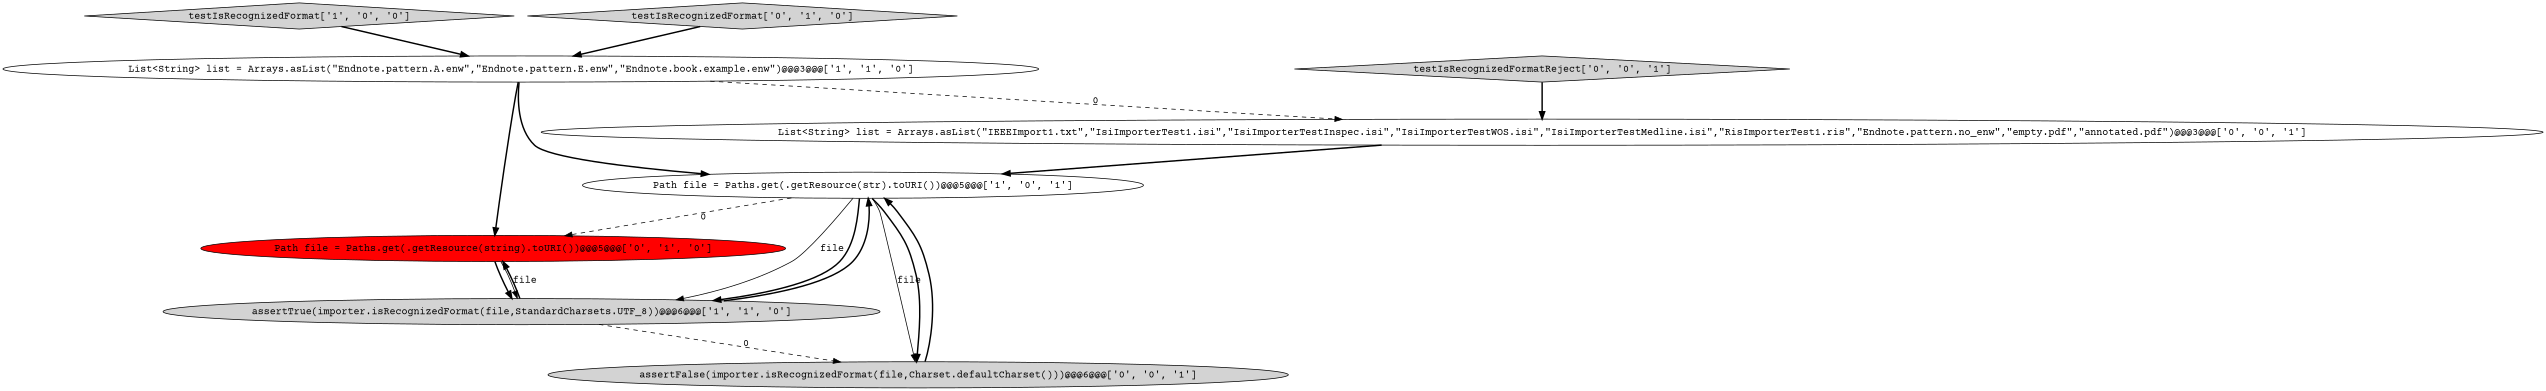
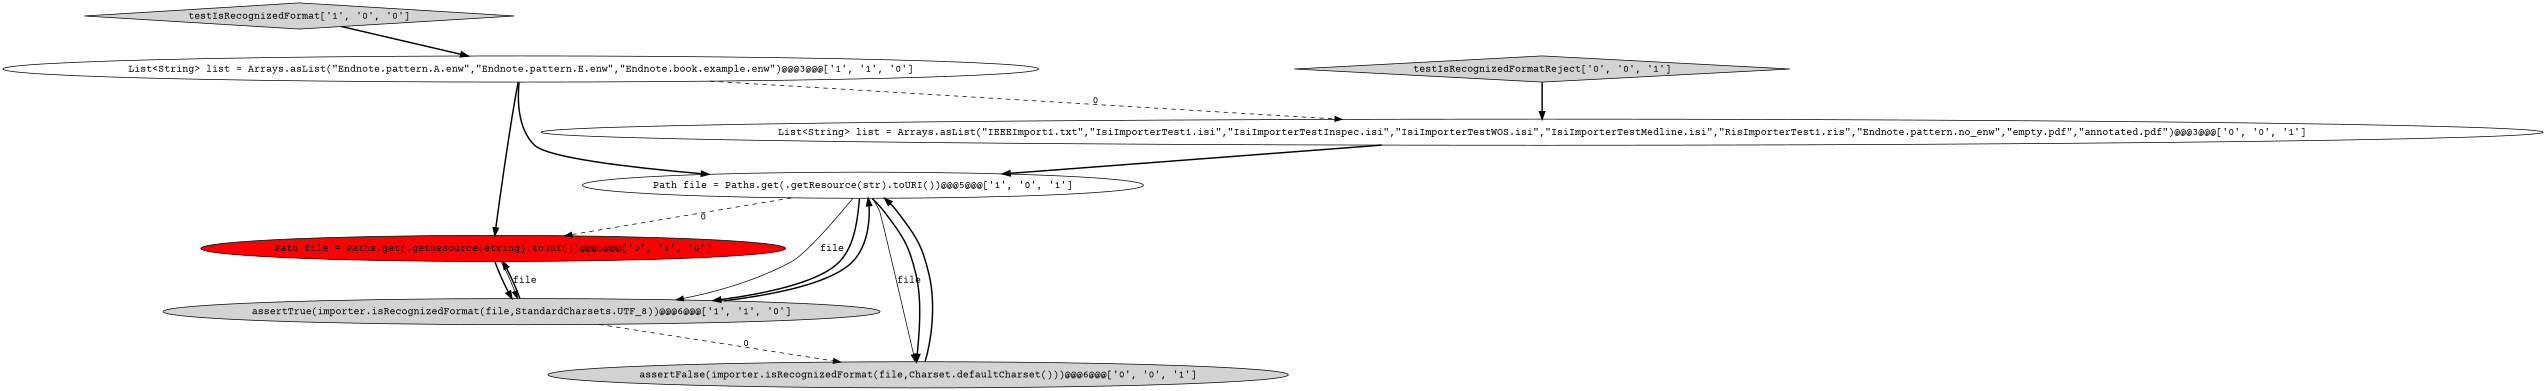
node "testIsRecognizedFormat['0', '1', '0']": removed
